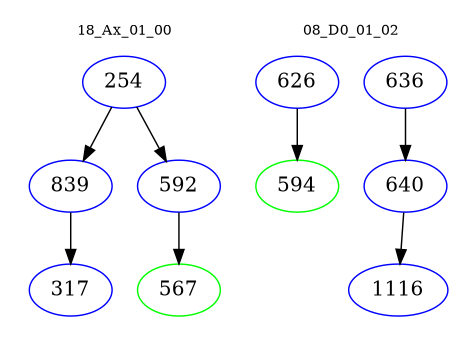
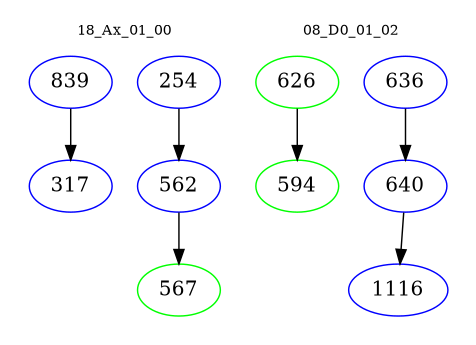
node "626": color blue -> green
edge "254" -> "839": removed
node "592": label "592" -> "562"
